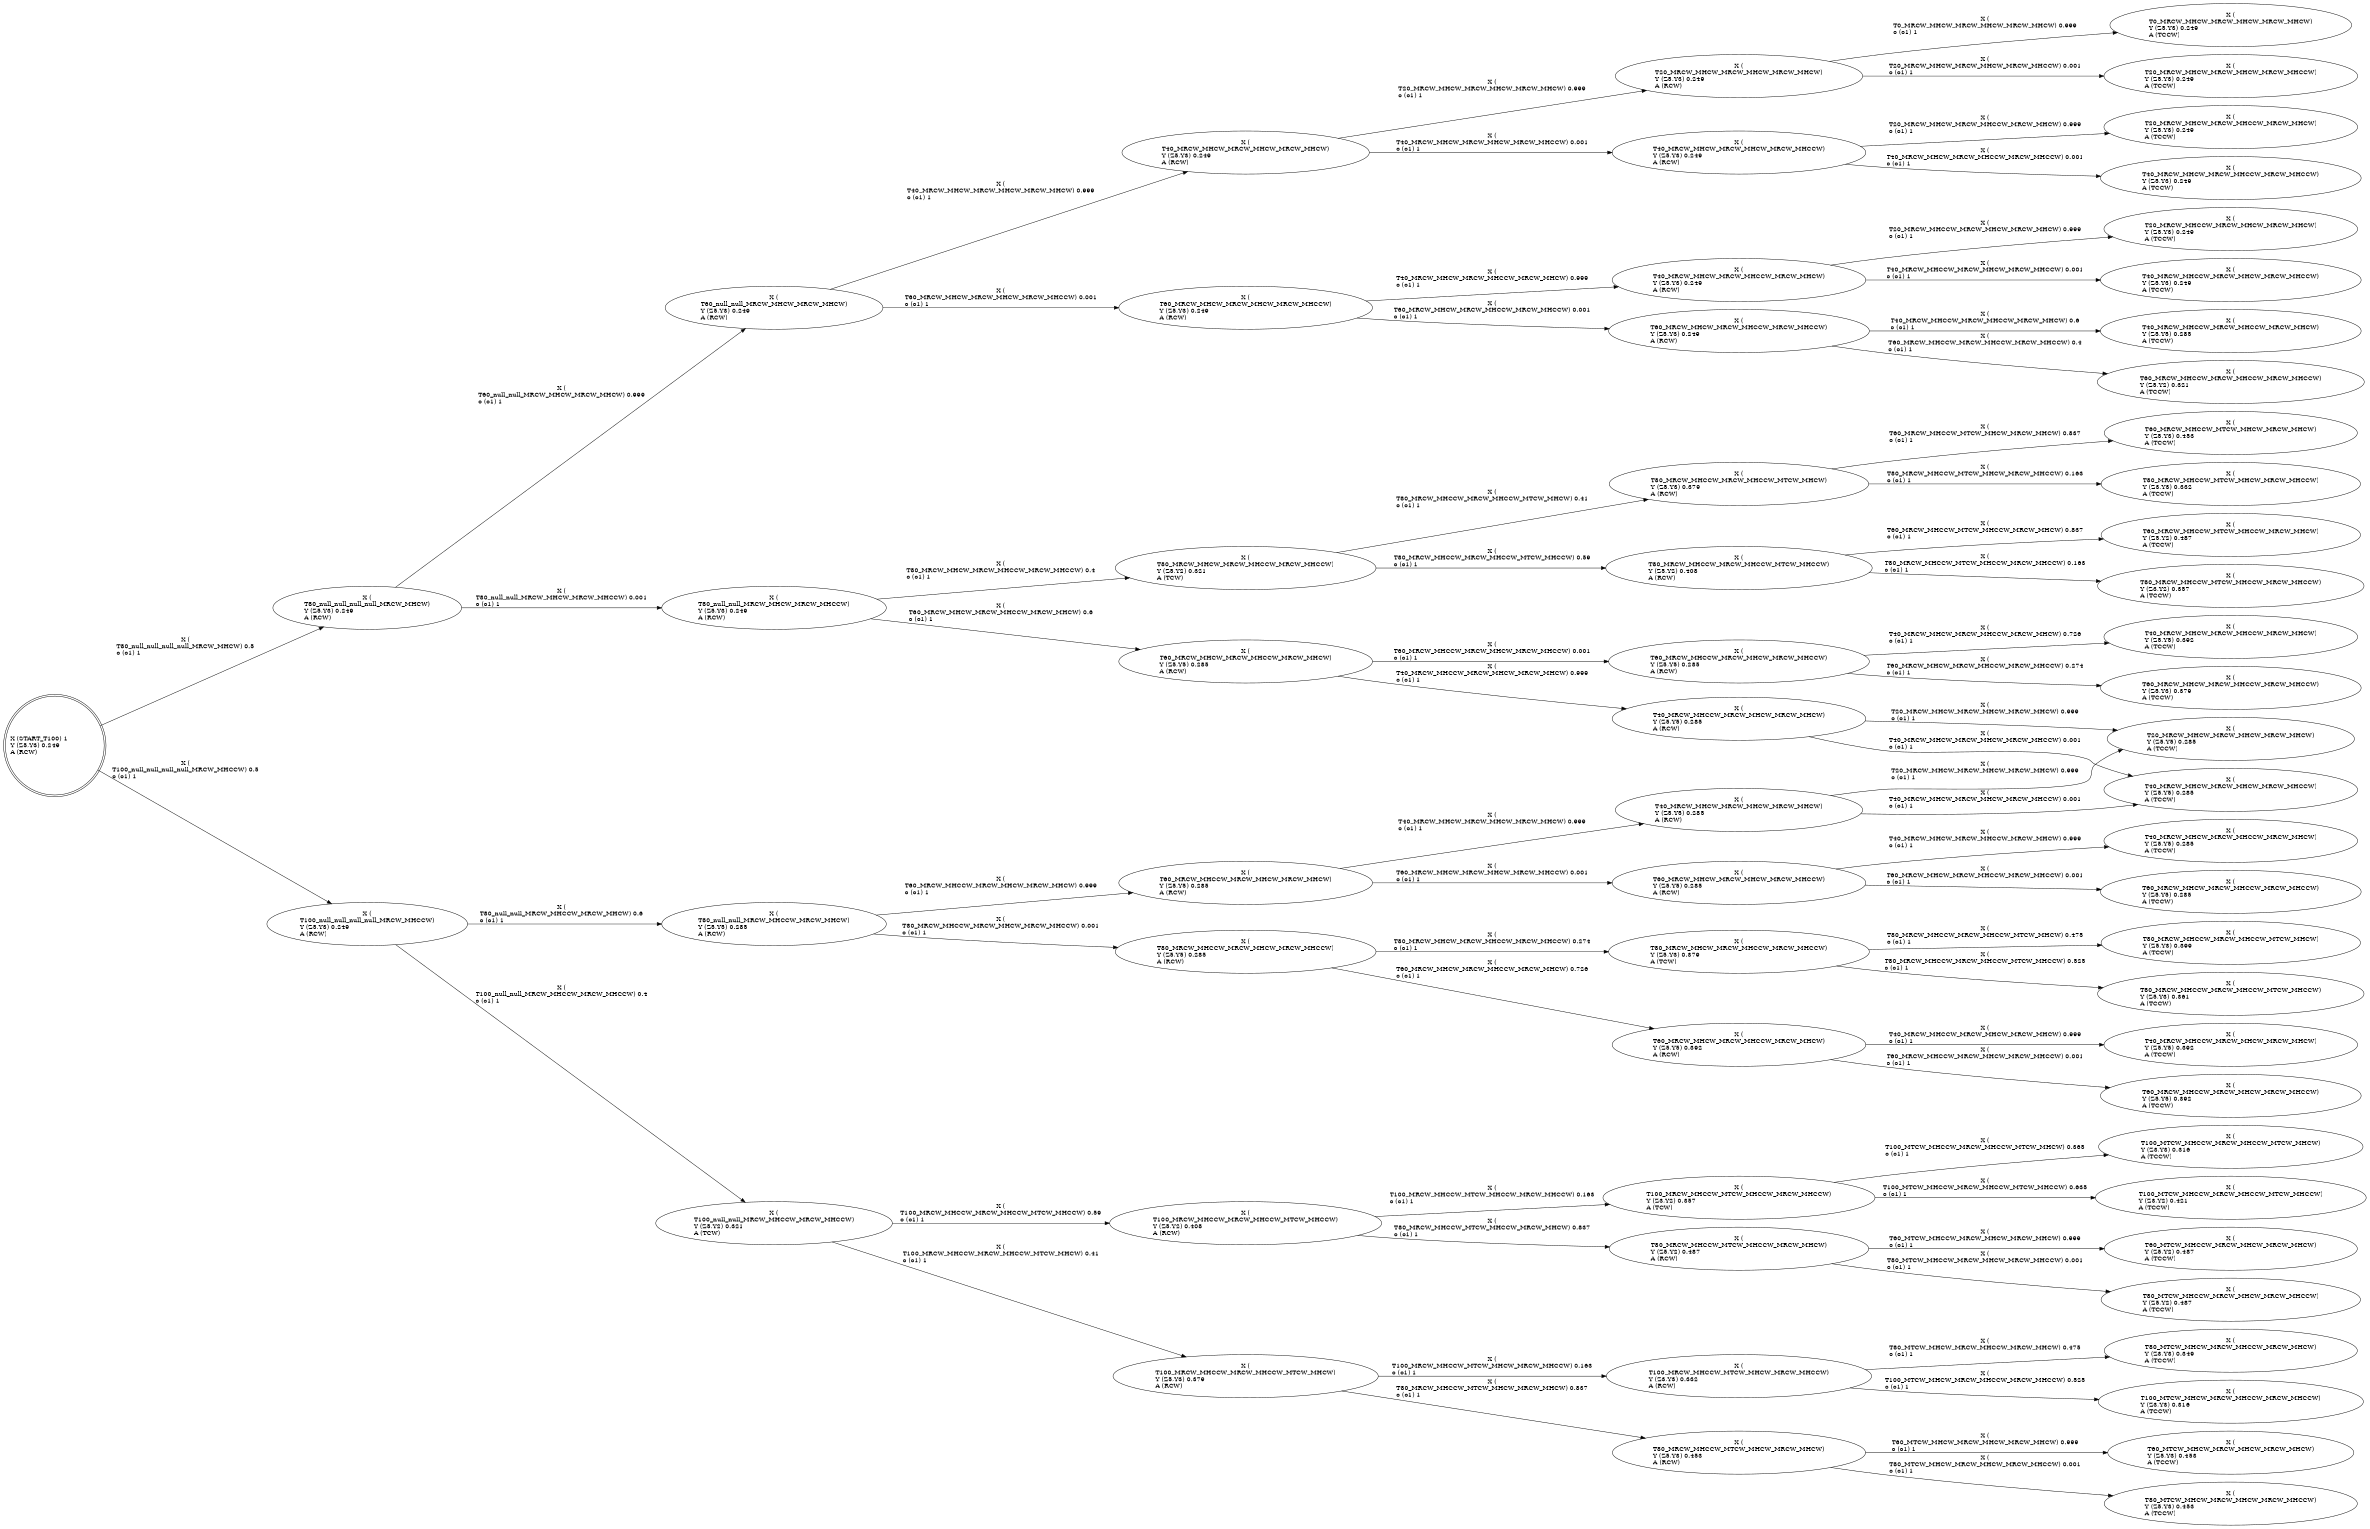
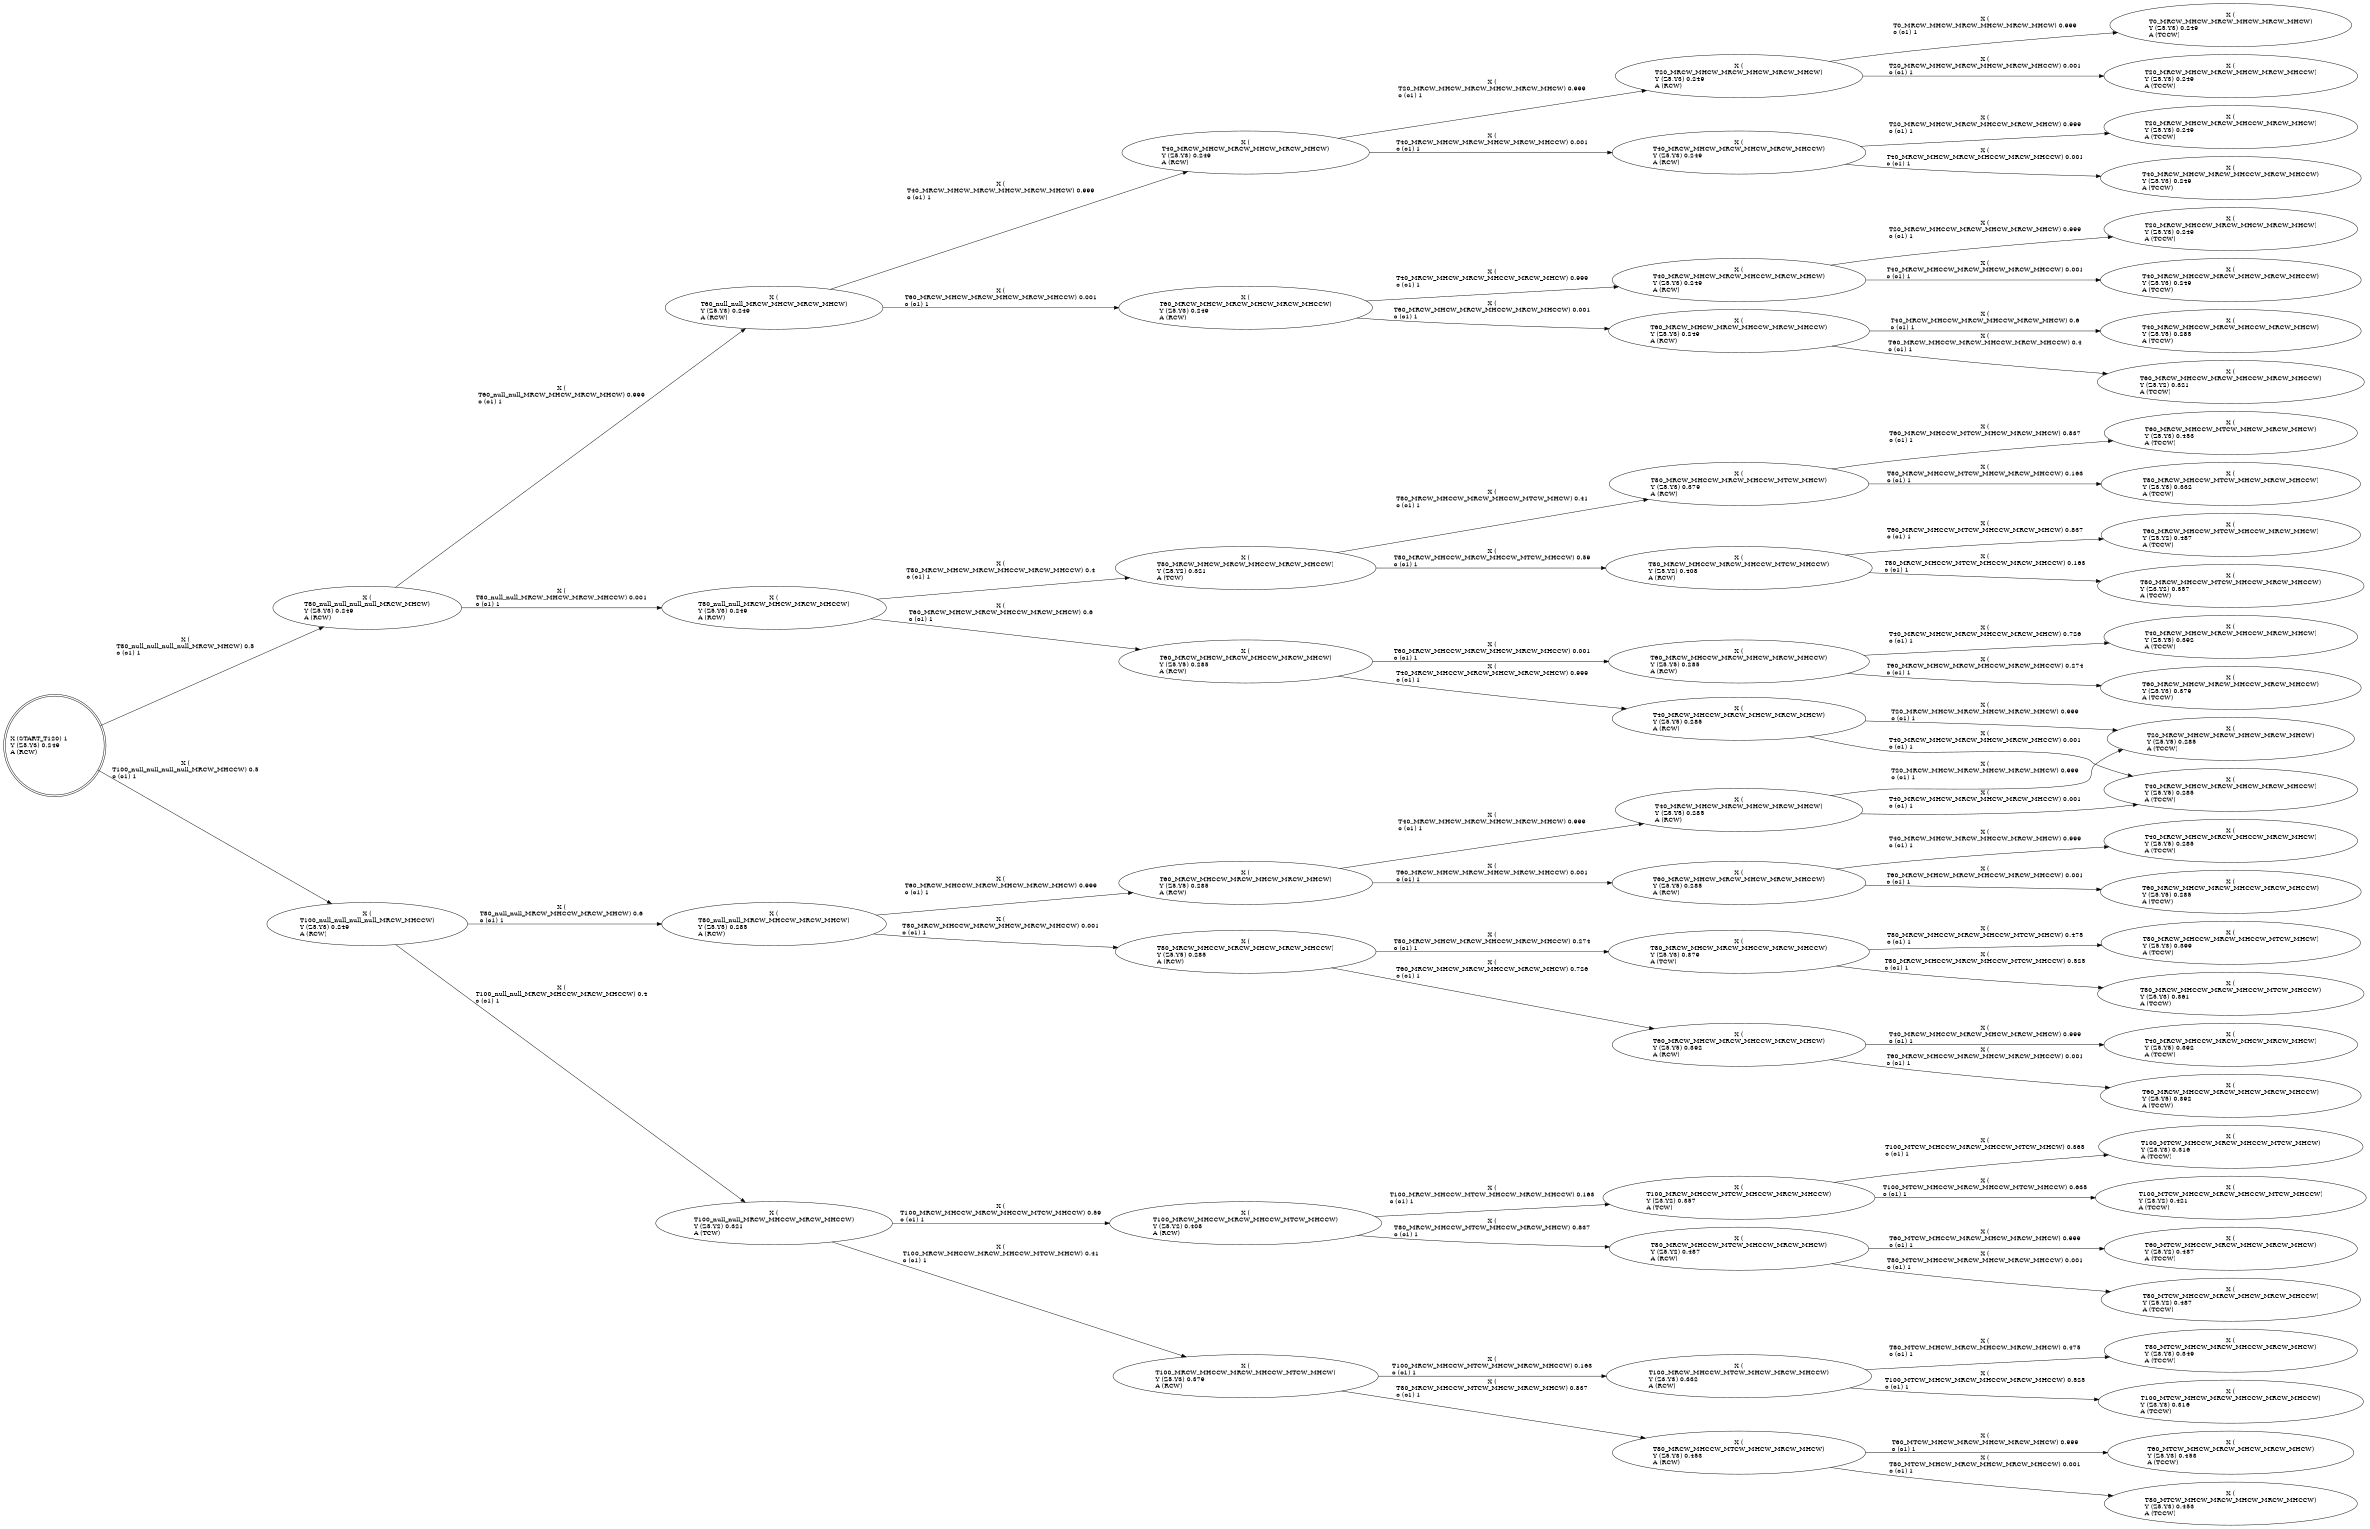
node "X (START_T100) 1 Y (Z5,Y3) 0.249 A (RCW)": label "X (START_T100) 1 Y (Z5,Y3) 0.249 A (RCW)" -> "X (START_T120) 1 Y (Z5,Y3) 0.249 A (RCW)"
